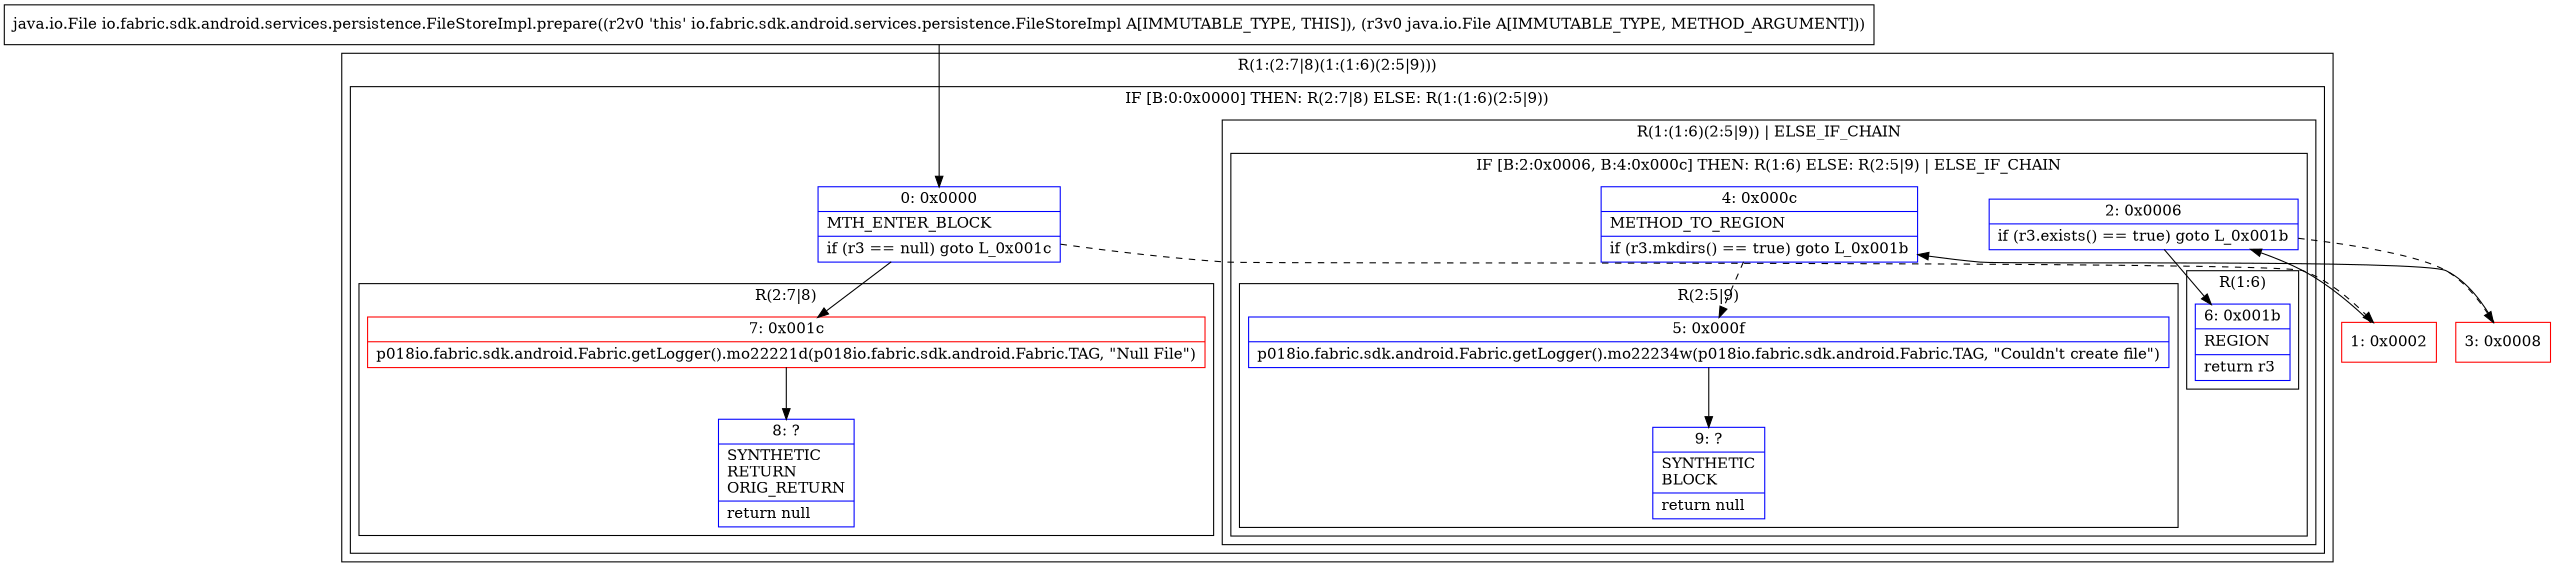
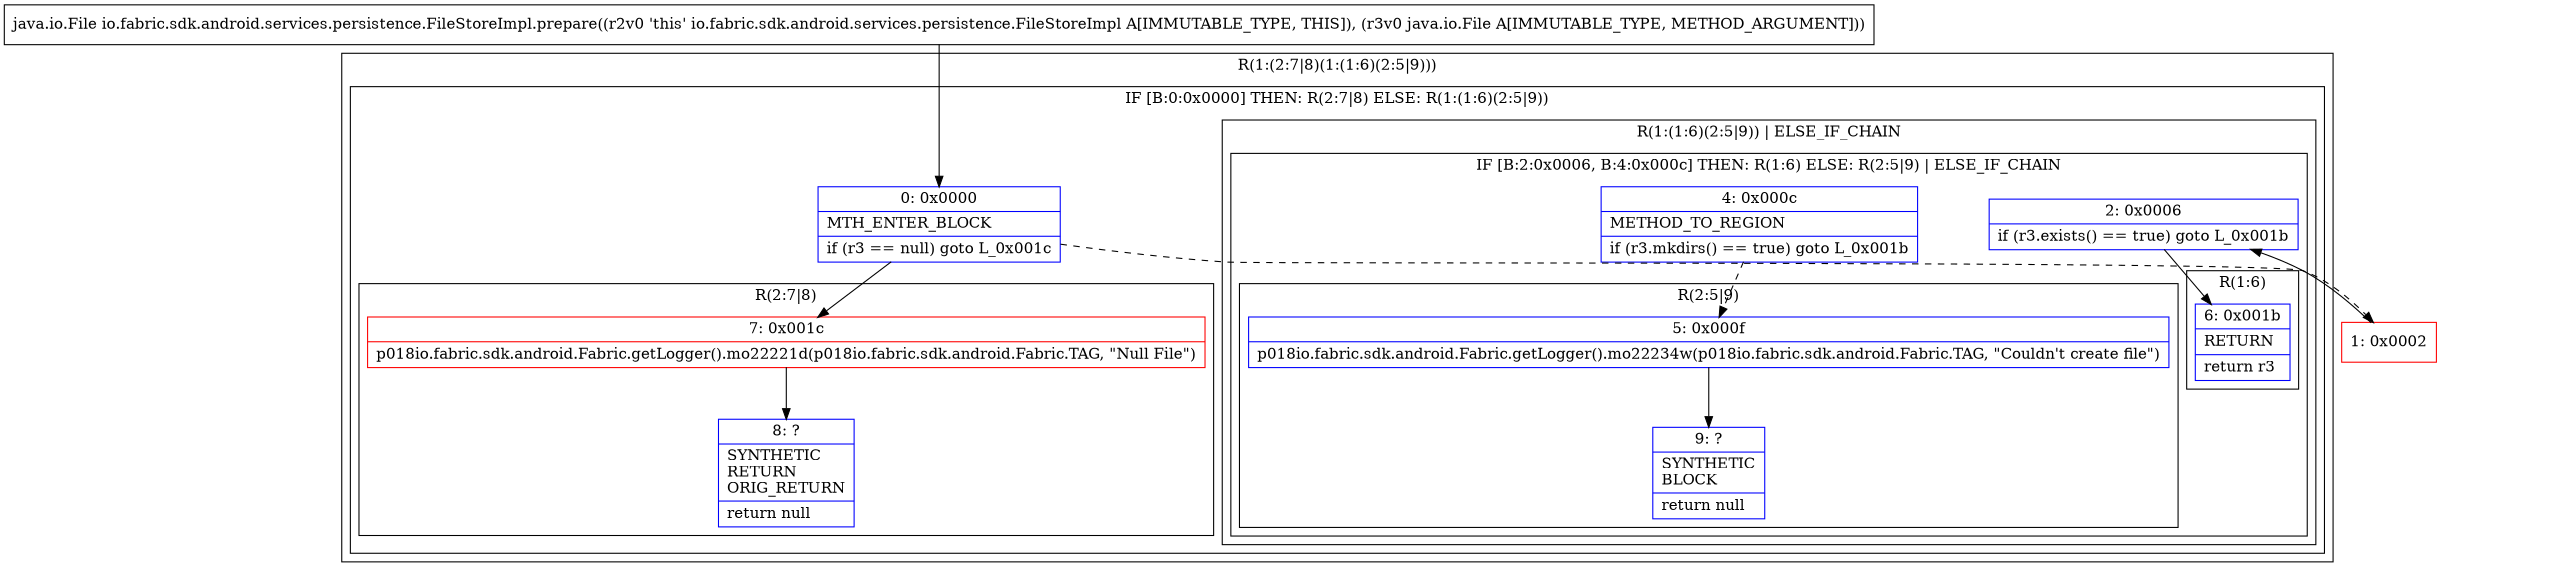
node "6: 0x001b": text "REGION" -> "RETURN"
node "3: 0x0008": removed
